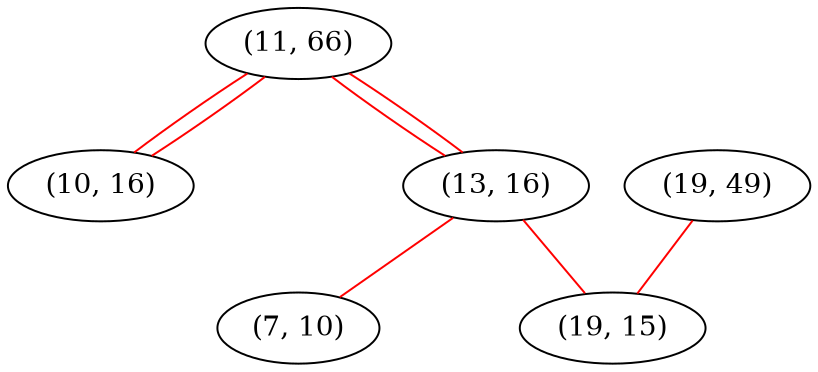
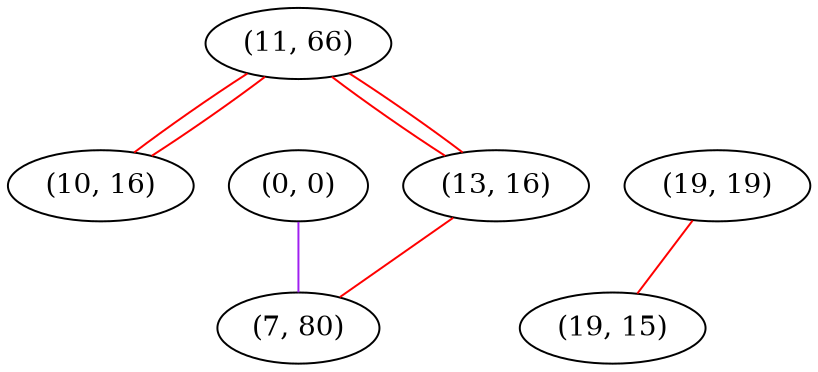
node "(0, 0)": added
node "(19, 49)": label "(19, 49)" -> "(19, 19)"
edge "(13, 16)" -- "(19, 15)": removed
node "(7, 10)": label "(7, 10)" -> "(7, 80)"
